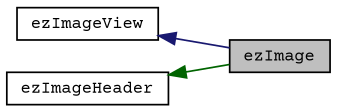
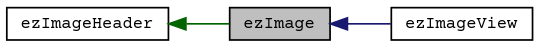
edge "ezImage" -> "ezImageView": reversed
